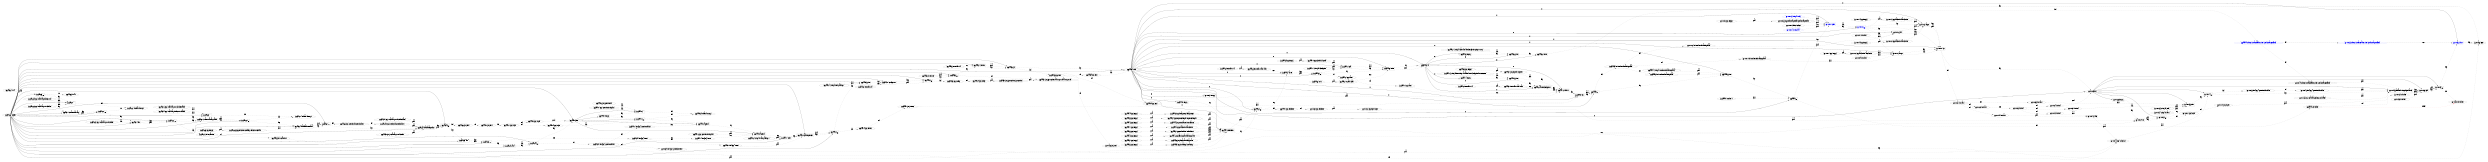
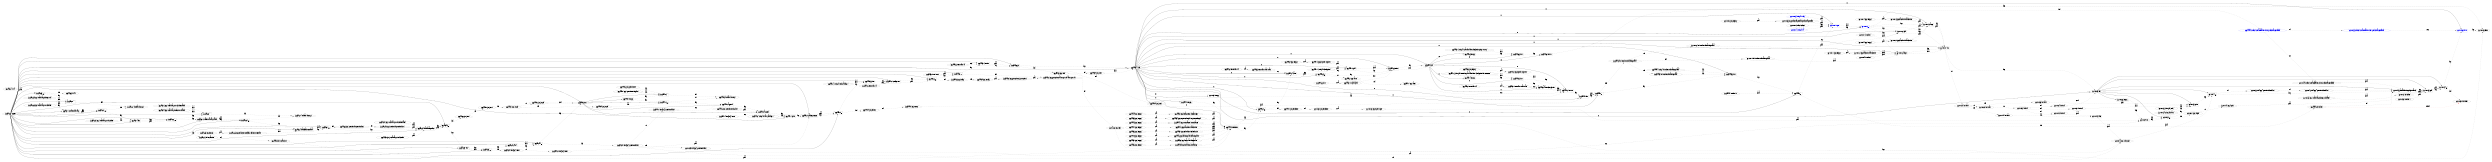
edge "(88699894)List[Any](testX)" -> "(88699914)List[Any](testX)": removed, label "ref"
